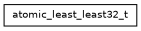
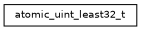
node "atomic_least_least32_t": label "atomic_least_least32_t" -> "atomic_uint_least32_t"
